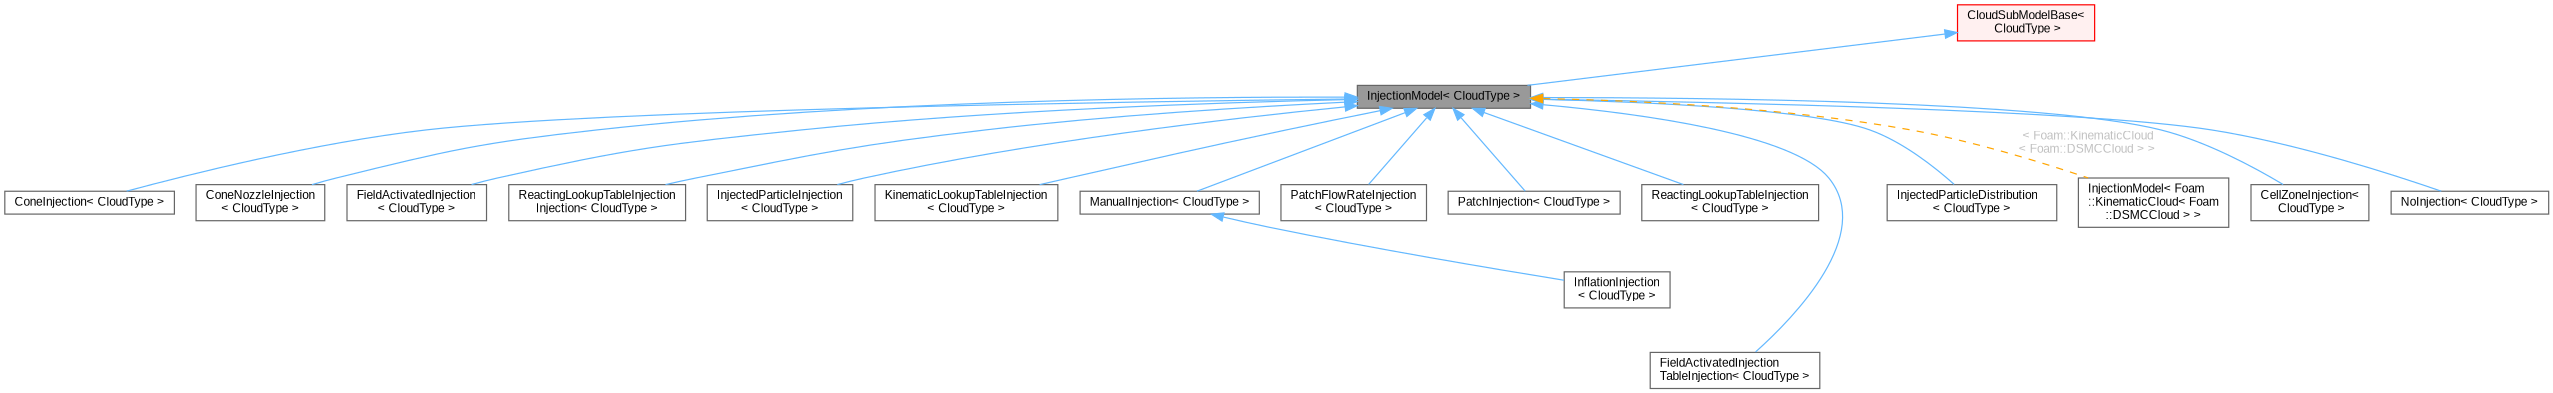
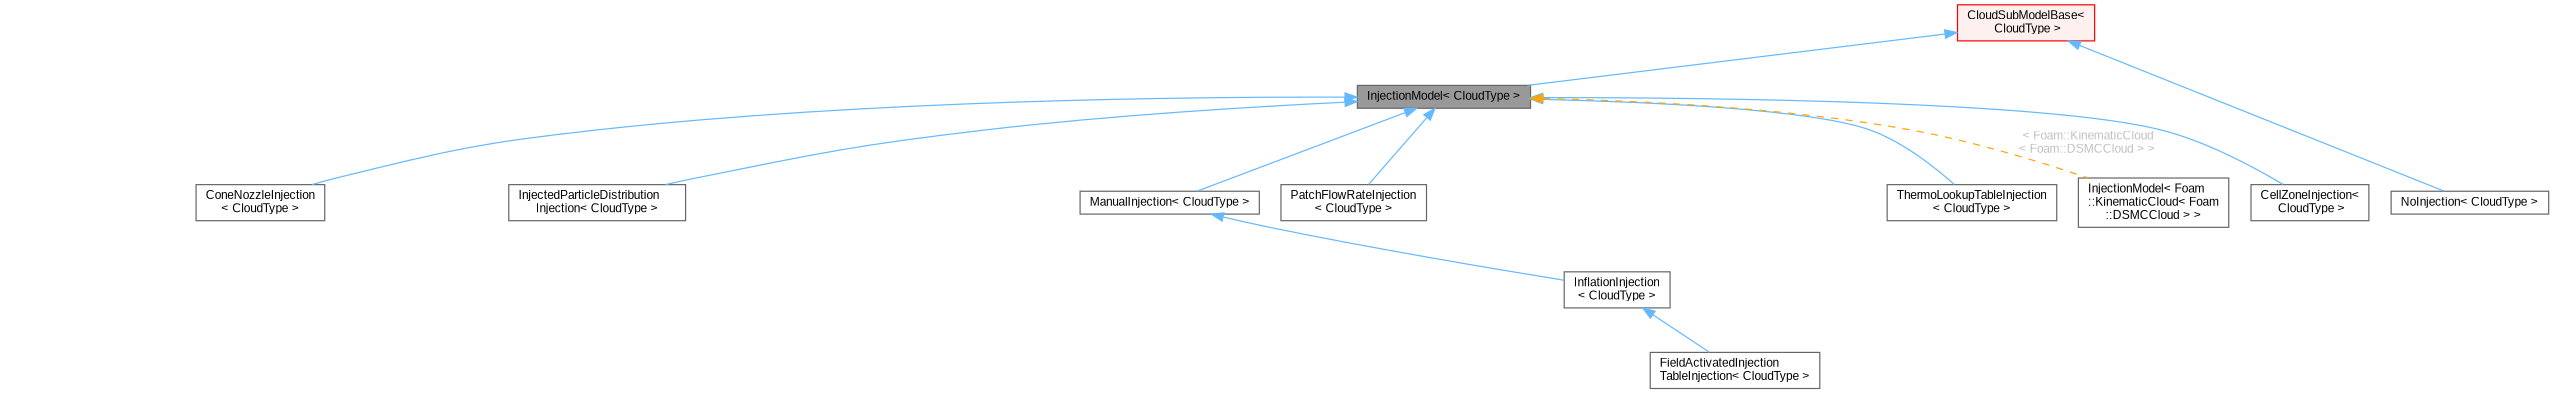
edge "NoInjection< CloudType >" -> "InjectionModel< CloudType >": now "NoInjection< CloudType >" -> "CloudSubModelBase< CloudType >"
edge "FieldActivatedInjection TableInjection< CloudType >" -> "InjectionModel< CloudType >": now "FieldActivatedInjection TableInjection< CloudType >" -> "InflationInjection < CloudType >"
node "ConeInjection< CloudType >": removed
node "FieldActivatedInjection < CloudType >": removed
node "ReactingLookupTableInjection Injection< CloudType >": label "ReactingLookupTableInjection Injection< CloudType >" -> "InjectedParticleDistribution Injection< CloudType >"
node "InjectedParticleInjection < CloudType >": removed
node "KinematicLookupTableInjection < CloudType >": removed
node "PatchInjection< CloudType >": removed
node "ReactingLookupTableInjection < CloudType >": removed
node "InjectedParticleDistribution < CloudType >": label "InjectedParticleDistribution < CloudType >" -> "ThermoLookupTableInjection < CloudType >"
